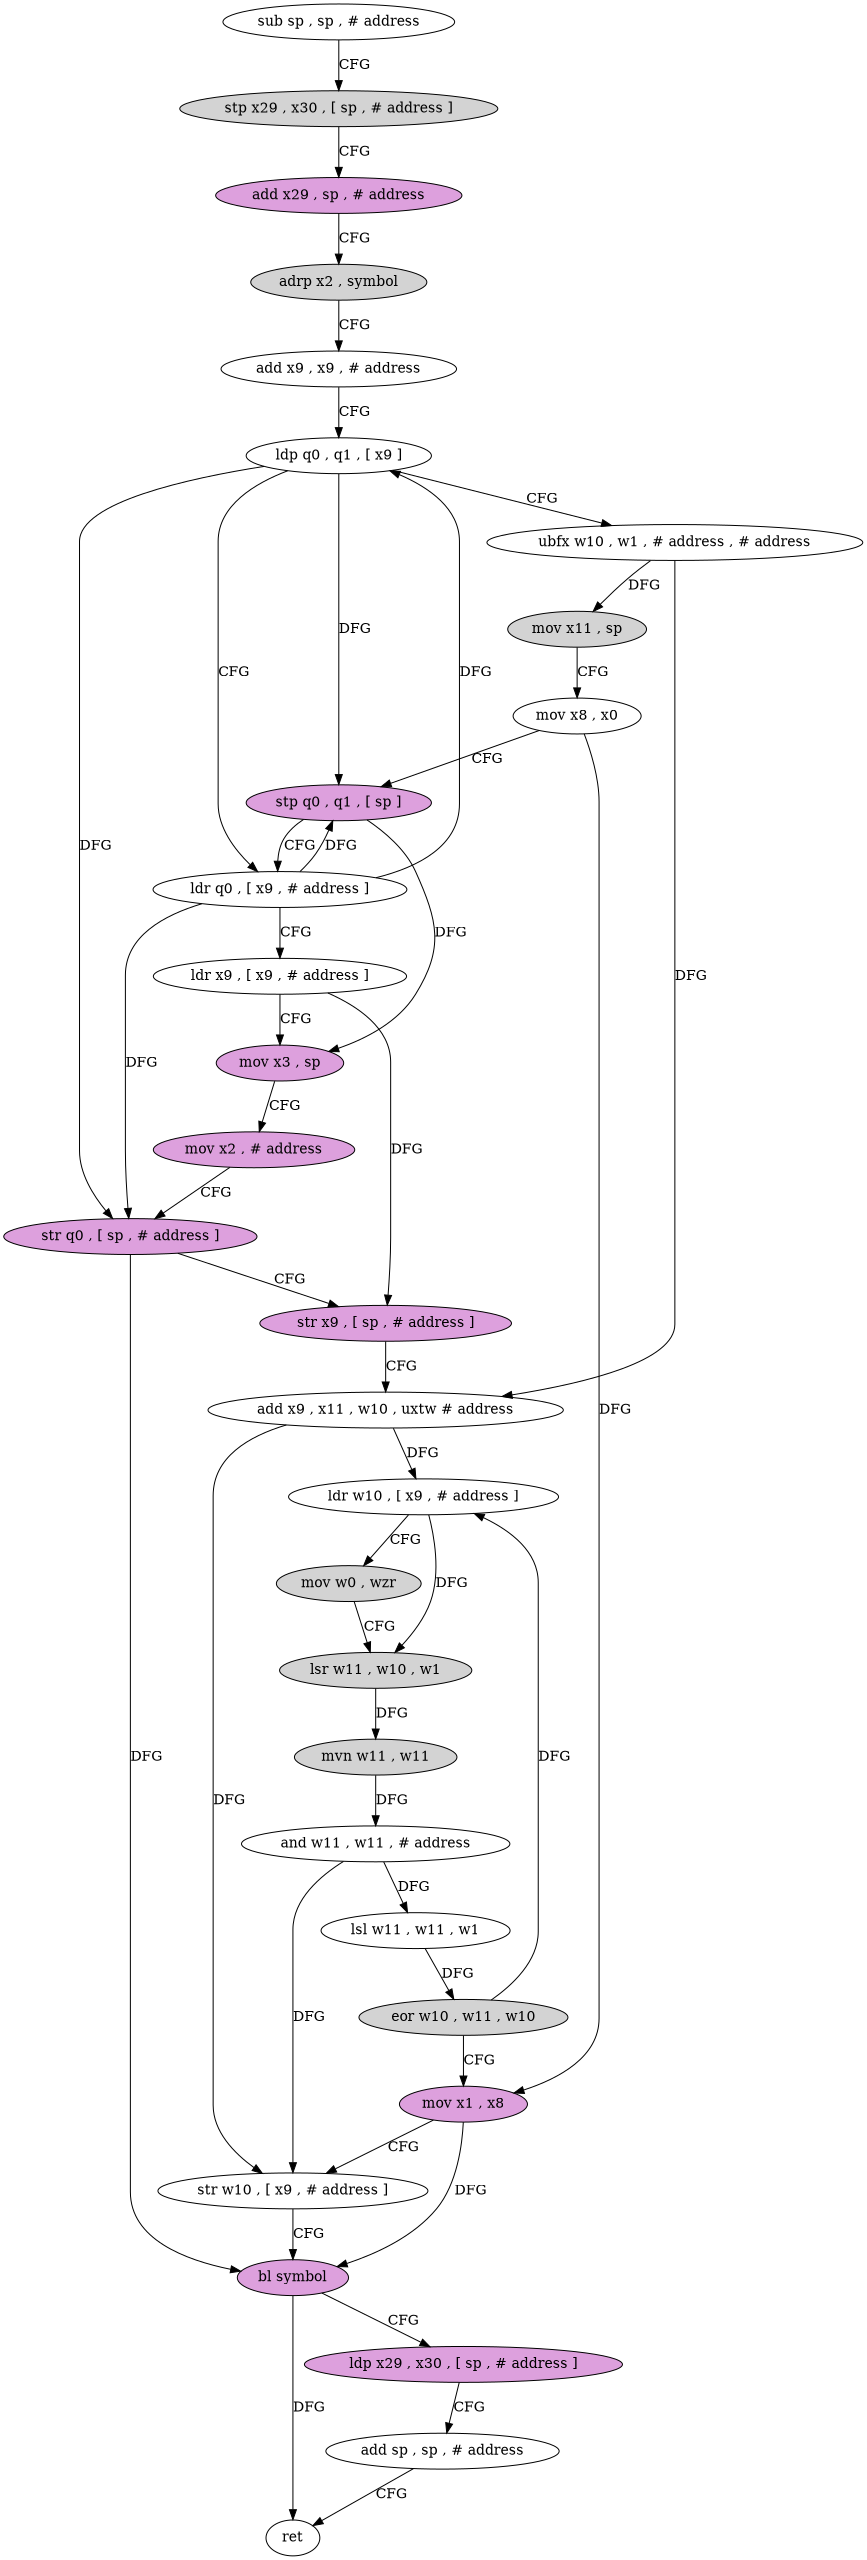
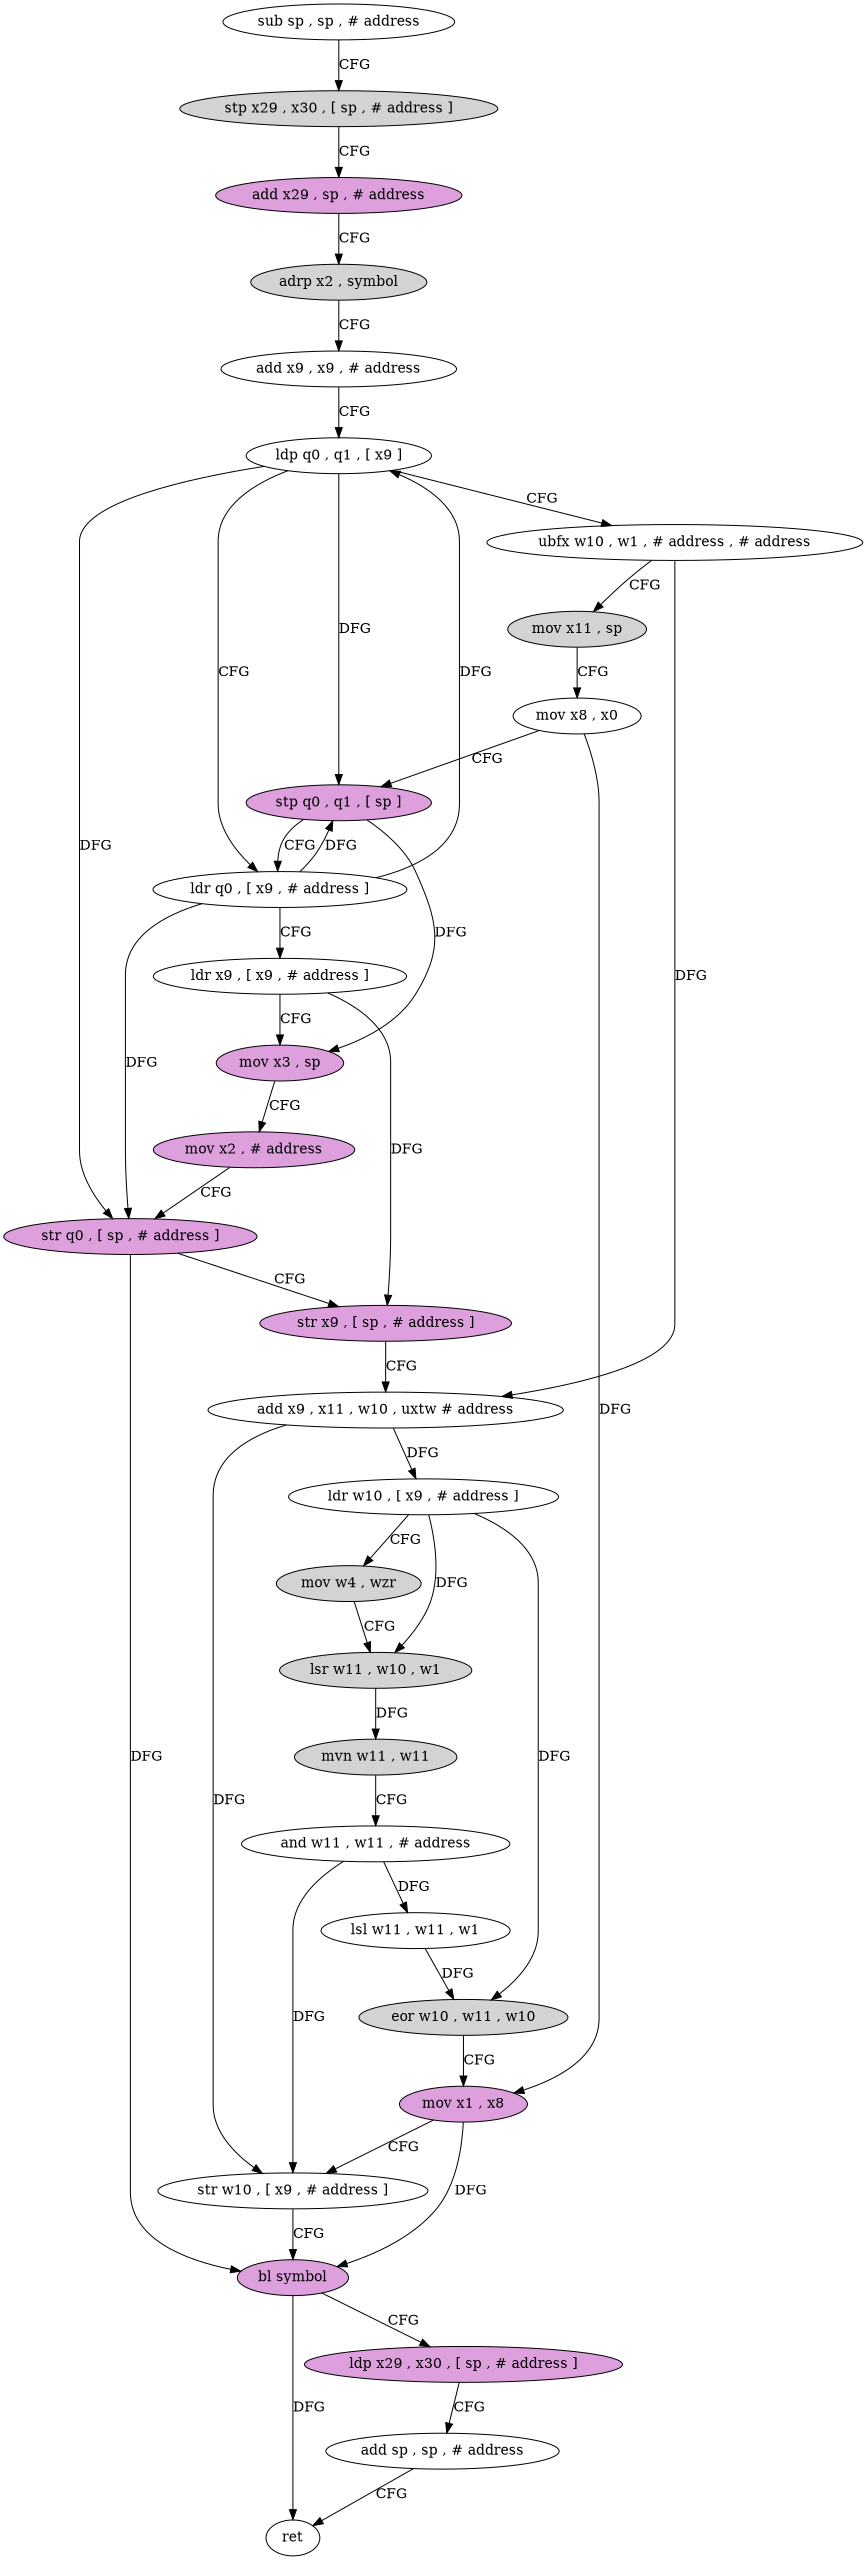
edge "ubfx w10 , w1 , # address , # address" -> "mov x11 , sp": label "DFG" -> "CFG"
node "mov w0 , wzr": label "mov w0 , wzr" -> "mov w4 , wzr"
edge "eor w10 , w11 , w10" -> "ldr w10 , [ x9 , # address ]": reversed
edge "mvn w11 , w11" -> "and w11 , w11 , # address": label "DFG" -> "CFG"
